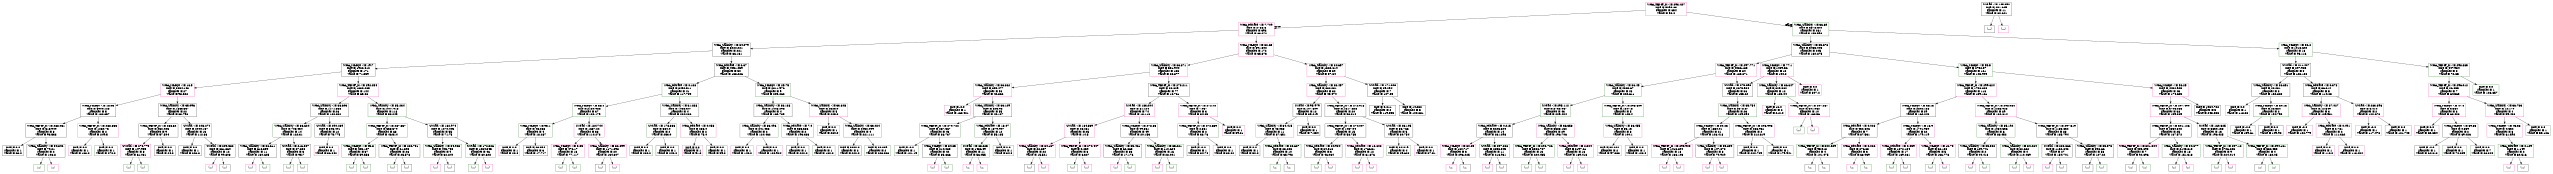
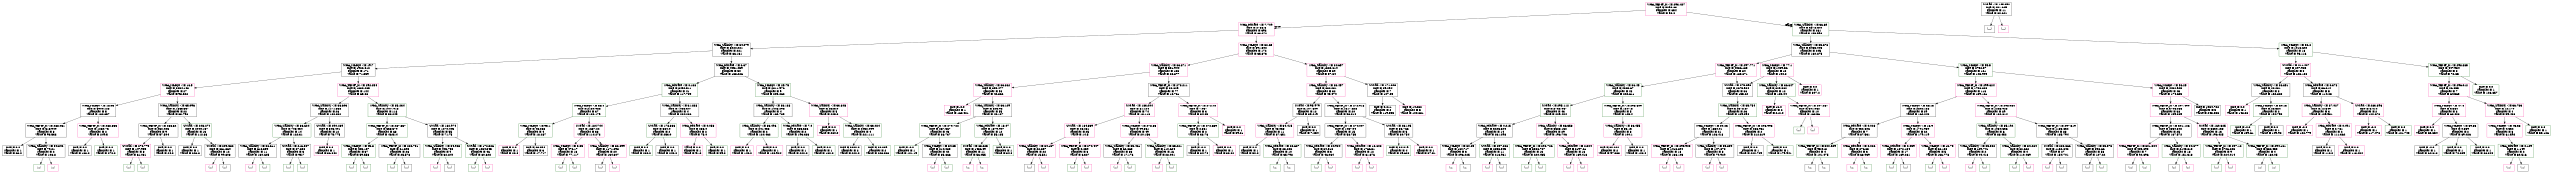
node "SWrad <= 211.427 mse = 297.925 samples = 8 value = 123.136": color black -> deeppink
node "mse = 14.232 samples = 5 value = 100.681": color black -> deeppink
node "mse = 0.0 samples = 1 value = 118.88": label "mse = 0.0 samples = 1 value = 118.88" -> "mse = 0.0 samples = 1 value = 148.88"
node "WOA_MLDpt <= 278.55 mse = 99.361 samples = 49 value = 20.153": color black -> deeppink
node "mse = 0.0 samples = 1 value = 188.0": color deeppink -> black
node "mse = 0.0 samples = 1 value = 91.0": label "mse = 0.0 samples = 1 value = 91.0" -> "value = 0.0 samples = 1 value = 91.0"
node "WOA_MLDpt <= 30.85 mse = 160.717 samples = 3 value = 296.225": color deeppink -> black
node "mse = 0.0 samples = 1 value = 110.0": color deeppink -> black
node "mse = 0.0 samples = 7 value = 68.844": label "mse = 0.0 samples = 7 value = 68.844" -> "mse = 0.0 samples = 1 value = 68.844"
